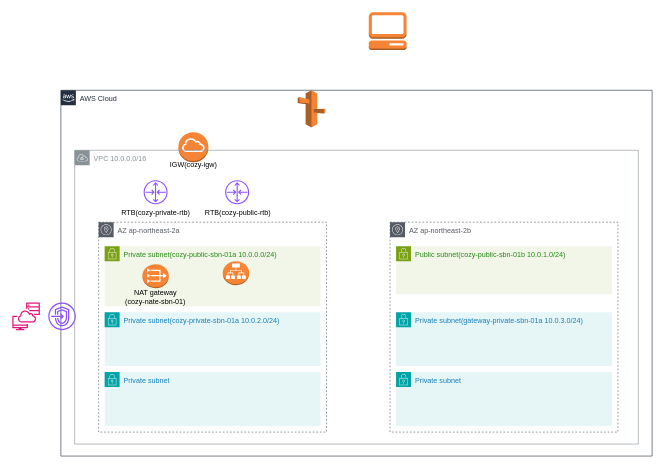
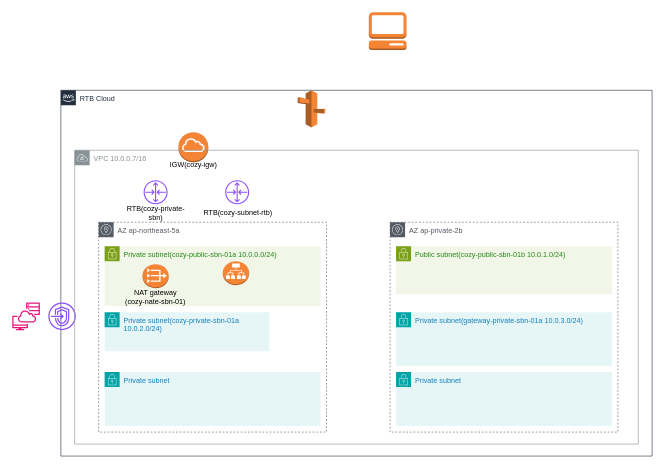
node "AWS Cloud": label "AWS Cloud" -> "RTB Cloud"
node "VPC 10.0.0.0/16": label "VPC 10.0.0.0/16" -> "VPC 10.0.0.7/16"
node "RTB(cozy-private-rtb)": label "RTB(cozy-private-rtb)" -> "RTB(cozy-private-sbn)"
node "RTB(cozy-public-rtb)": label "RTB(cozy-public-rtb)" -> "RTB(cozy-subnet-rtb)"
node "AZ ap-northeast-2a": label "AZ ap-northeast-2a" -> "AZ ap-northeast-5a"
node "AZ ap-northeast-2b": label "AZ ap-northeast-2b" -> "AZ ap-private-2b"
node "Private subnet(cozy-private-sbn-01a 10.0.2.0/24)": size 216x54 -> 165x39
